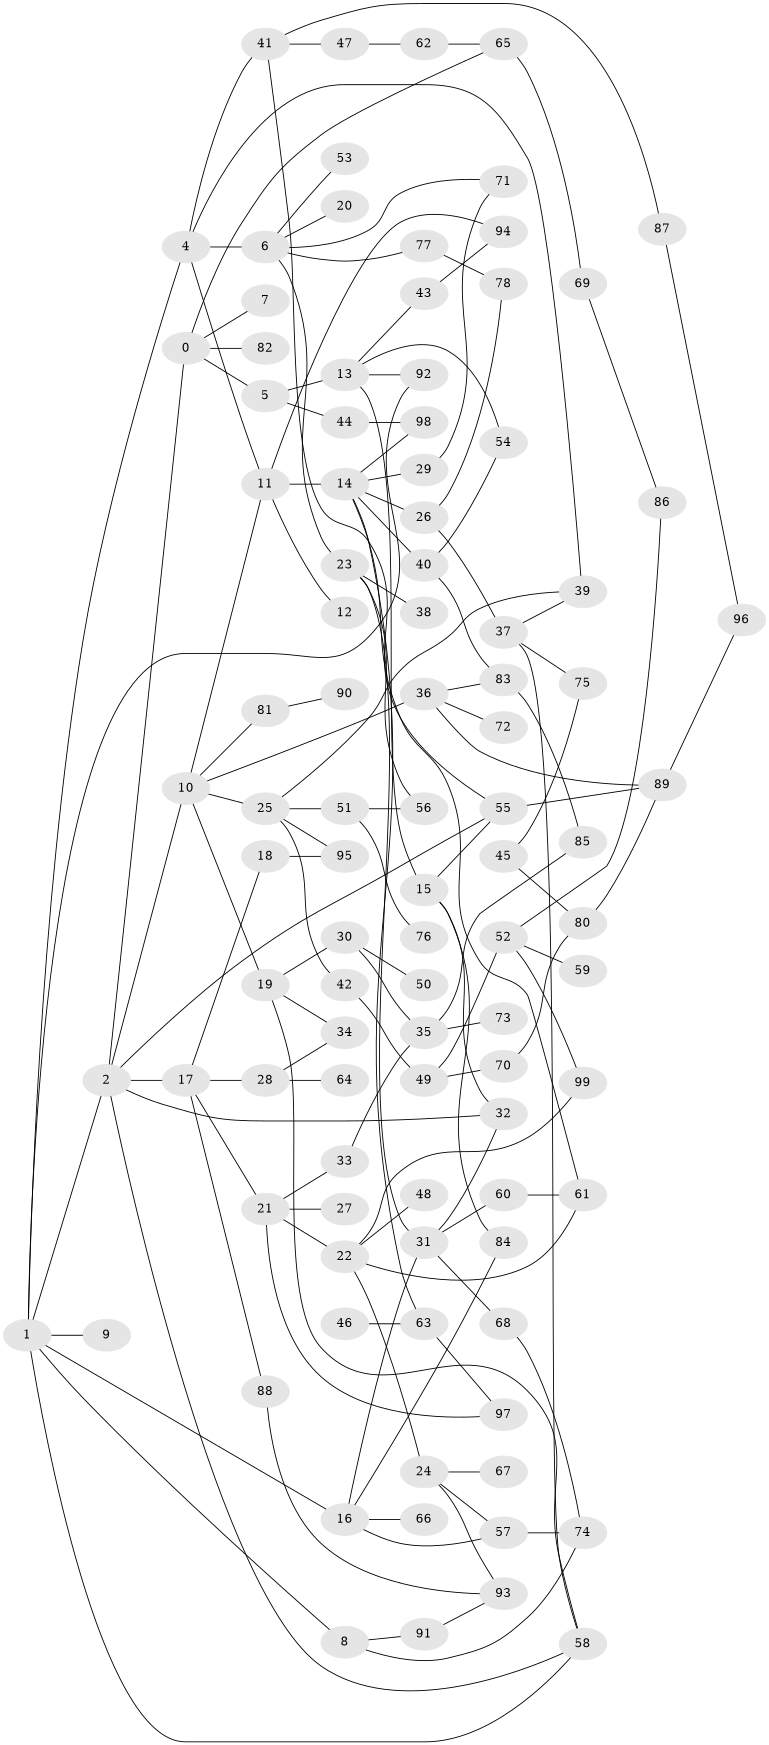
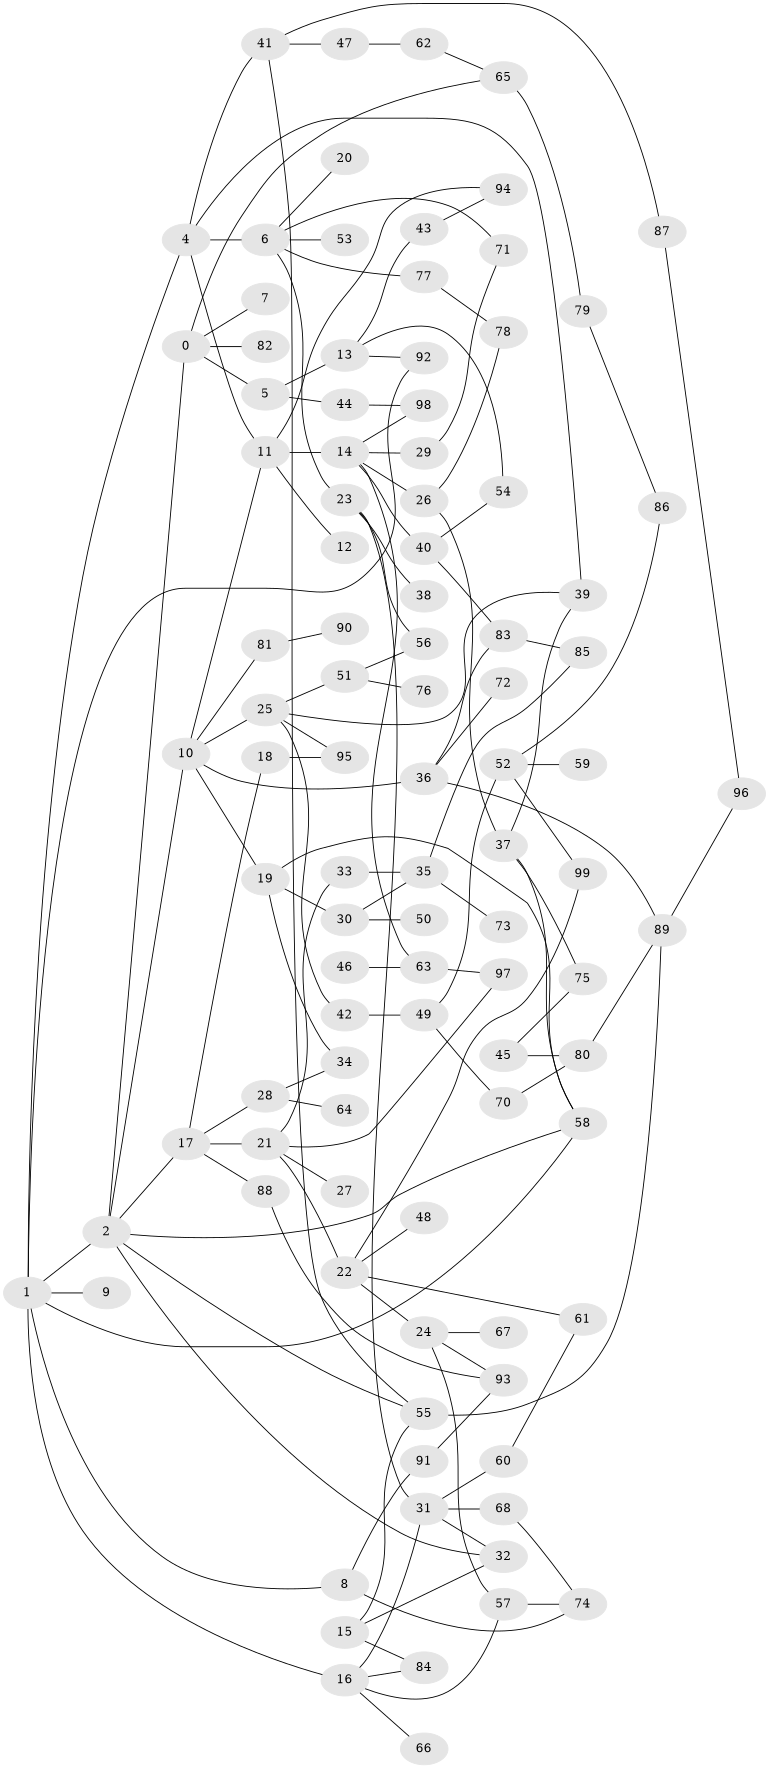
node "69": label "69" -> "79"
edge "13" -- "15": removed
edge "14" -- "61": removed
